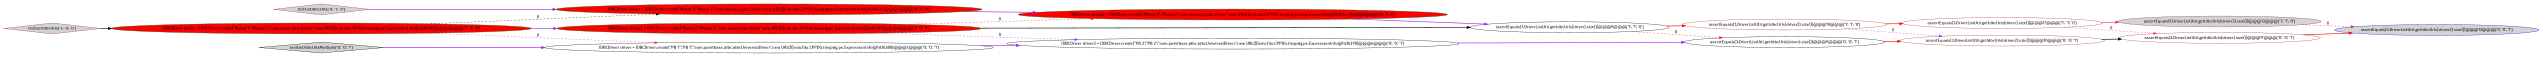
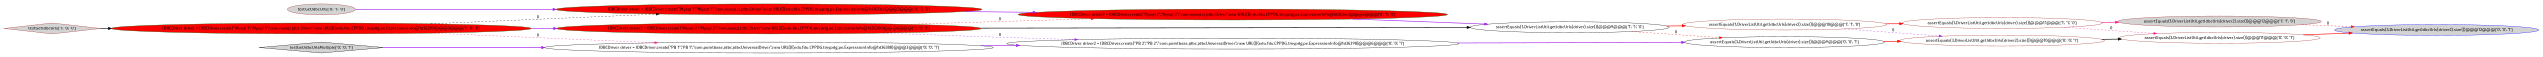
node "testGetJdbcUrls['0', '1', '0']": shape diamond -> ellipse
